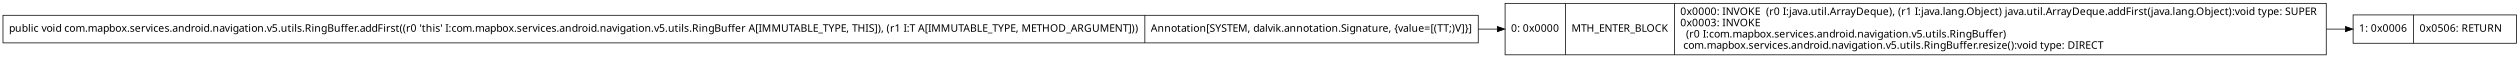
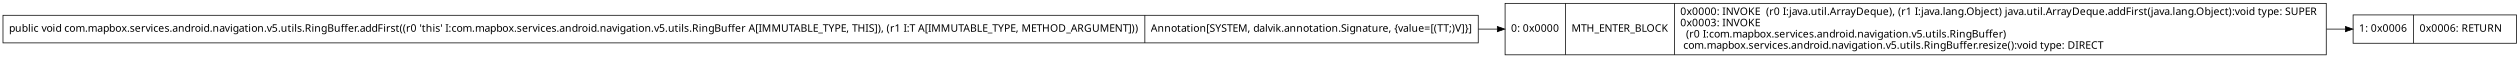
node "1: 0x0006": text "0x0506: RETURN" -> "0x0006: RETURN"
